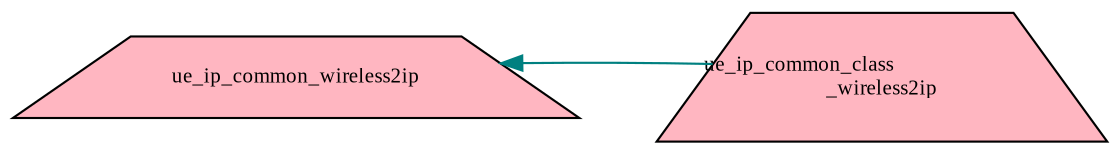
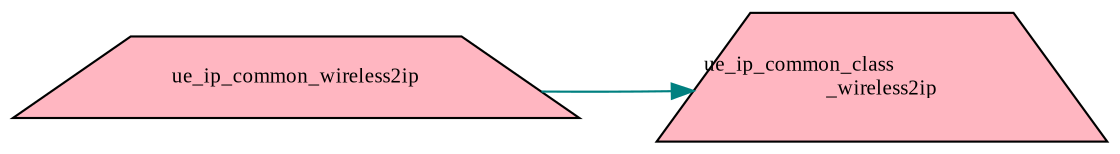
edge "ue_ip_common_class _wireless2ip" -> "ue_ip_common_wireless2ip": reversed
